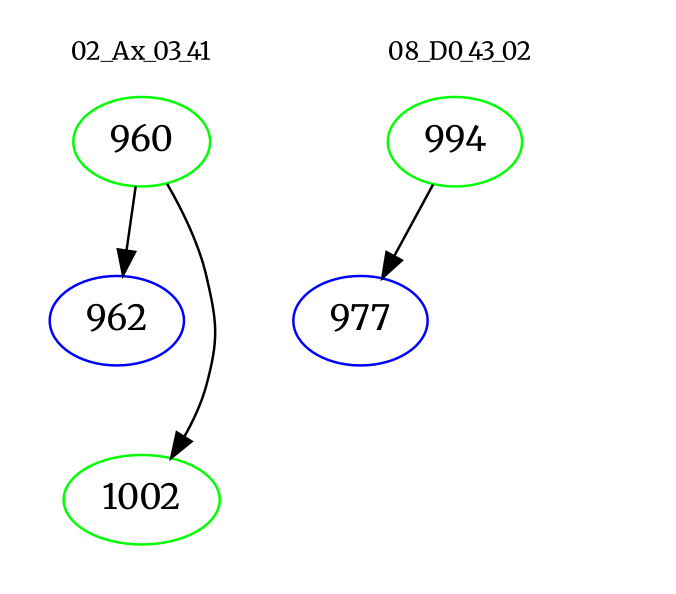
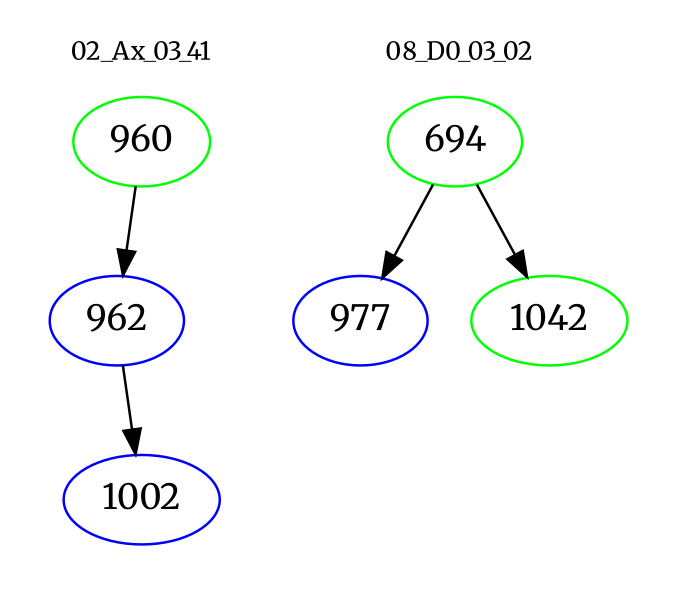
cluster "08_D0_43_02": label "08_D0_43_02" -> "08_D0_03_02"
node "994": label "994" -> "694"
edge "960" -> "1002": now "962" -> "1002"
node "1042": added
node "1002": color green -> blue
